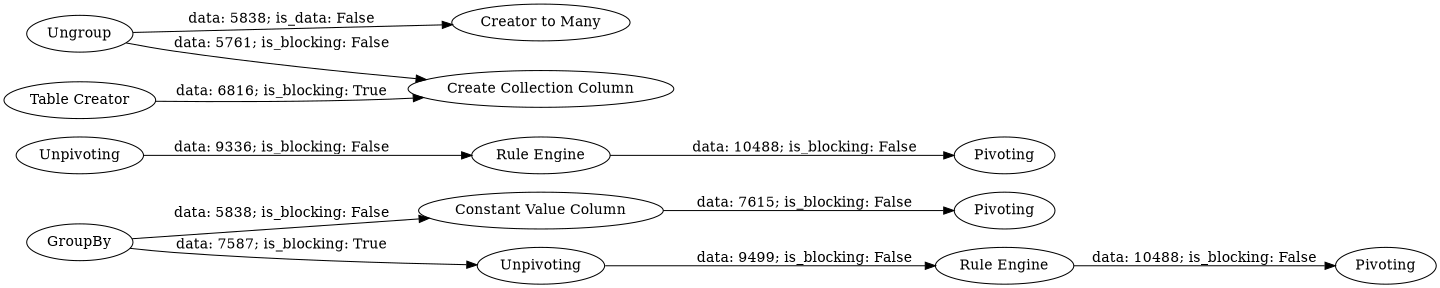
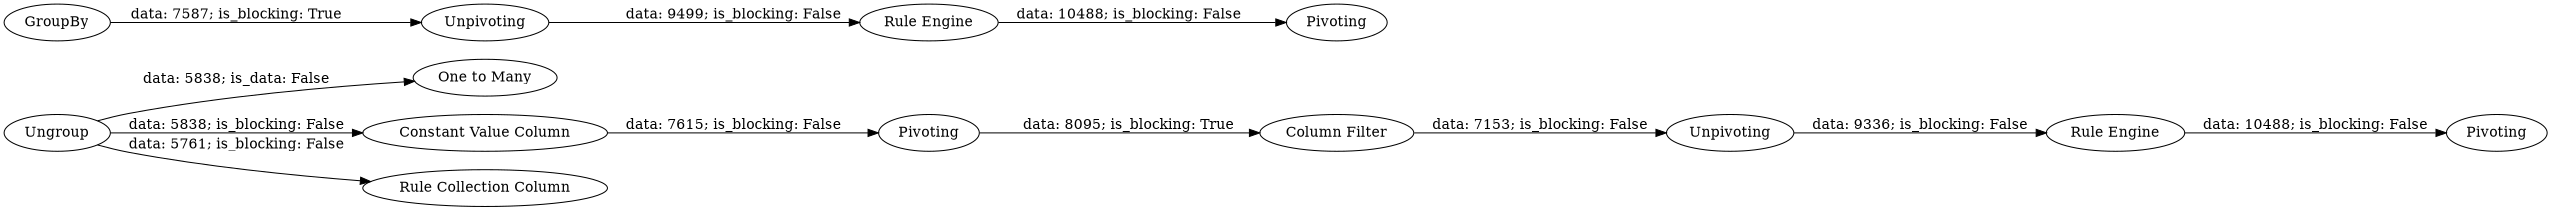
node "Creator to Many": label "Creator to Many" -> "One to Many"
node "Create Collection Column": label "Create Collection Column" -> "Rule Collection Column"
node "Table Creator": removed
node "Column Filter": added
edge "GroupBy" -> "Constant Value Column": now "Ungroup" -> "Constant Value Column"
